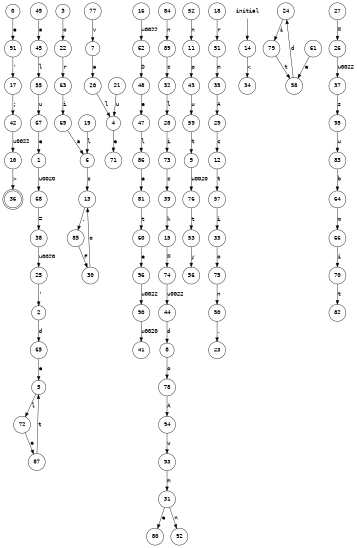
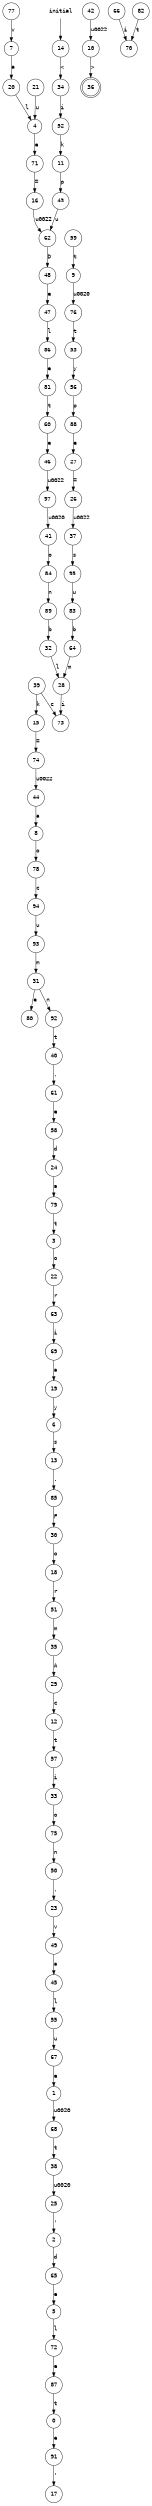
edge "52" -> "11": label "n" -> "k"
edge "24" -> "79": label "i" -> "a"
edge "79" -> "58": now "79" -> "3"
edge "89" -> "32": label "c" -> "b"
edge "17" -> "42": removed, label ";"
edge "43" -> "59": now "43" -> "62"
edge "34" -> "52": added, label "i"
edge "69" -> "6": now "69" -> "19"
edge "19" -> "6": label "l" -> "y"
edge "73" -> "39": reversed
edge "71" -> "16": added, label "="
edge "64" -> "66": now "64" -> "28"
edge "68" -> "38": label "=" -> "t"
edge "30" -> "13": now "30" -> "18"
node "96": label "96" -> "46"
edge "70" -> "82": reversed
node "90": label "90" -> "97"
edge "44" -> "8": label "d" -> "a"
edge "78" -> "94": label "A" -> "c"
node "88": added
edge "87" -> "5": now "87" -> "0"
edge "41" -> "84": added, label "o"
node "40": added
edge "23" -> "49": added, label "v"
